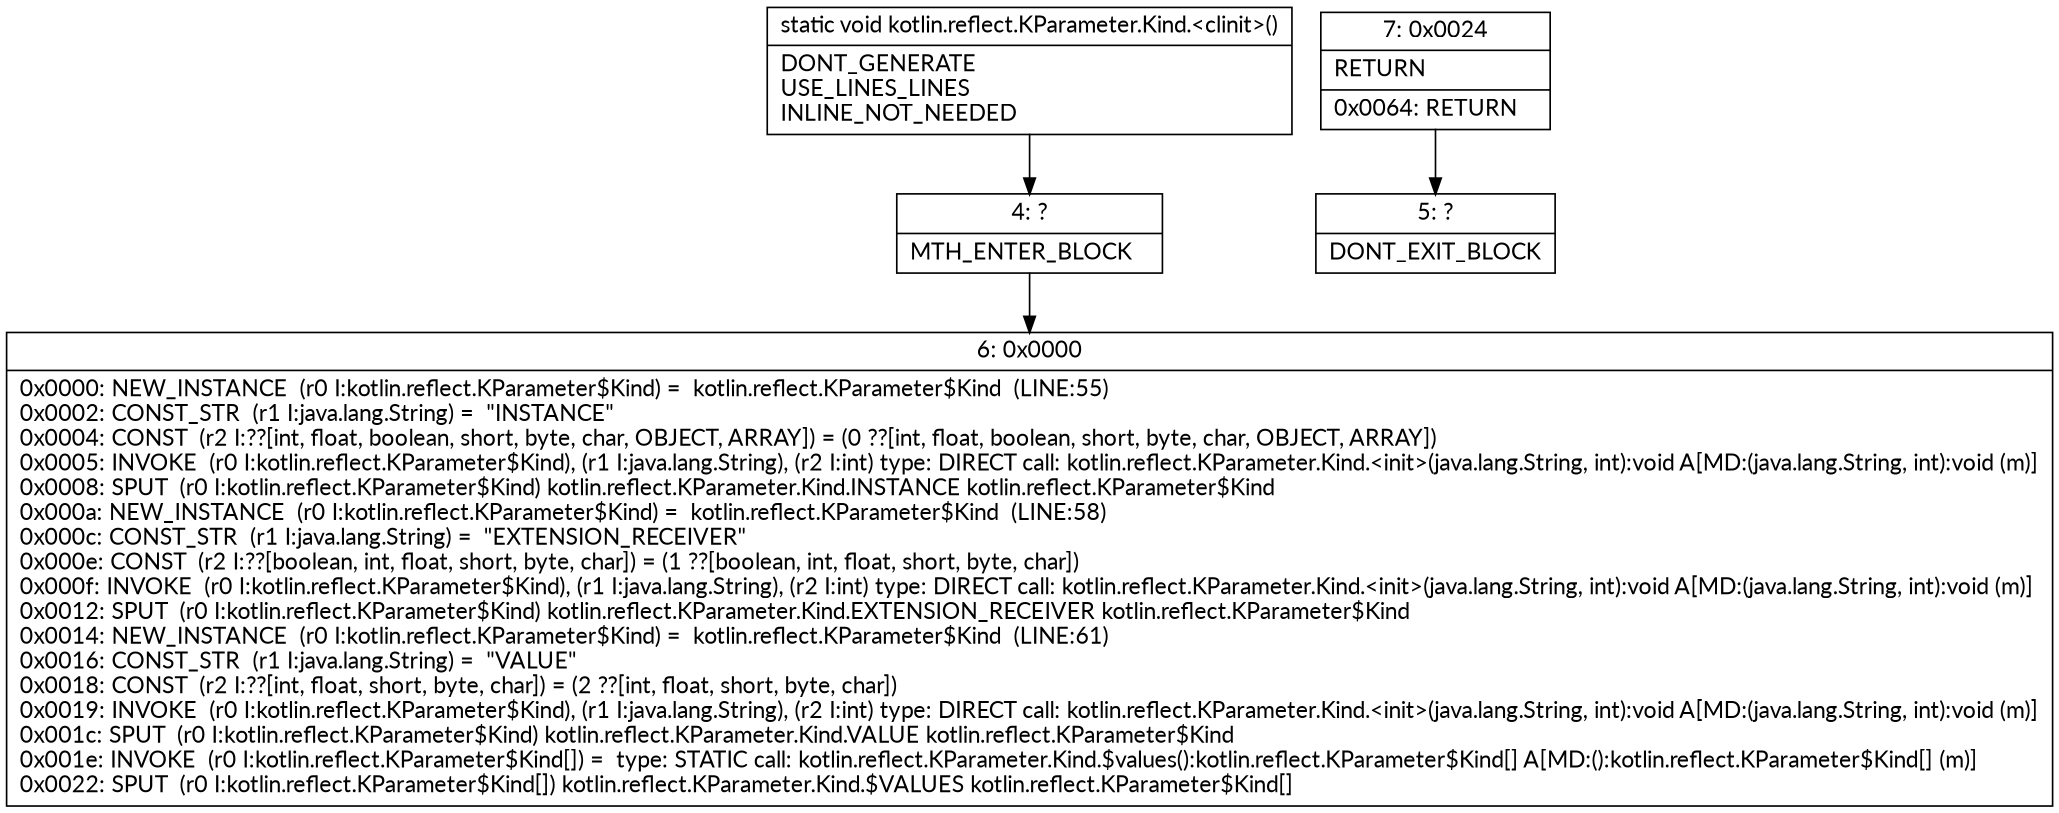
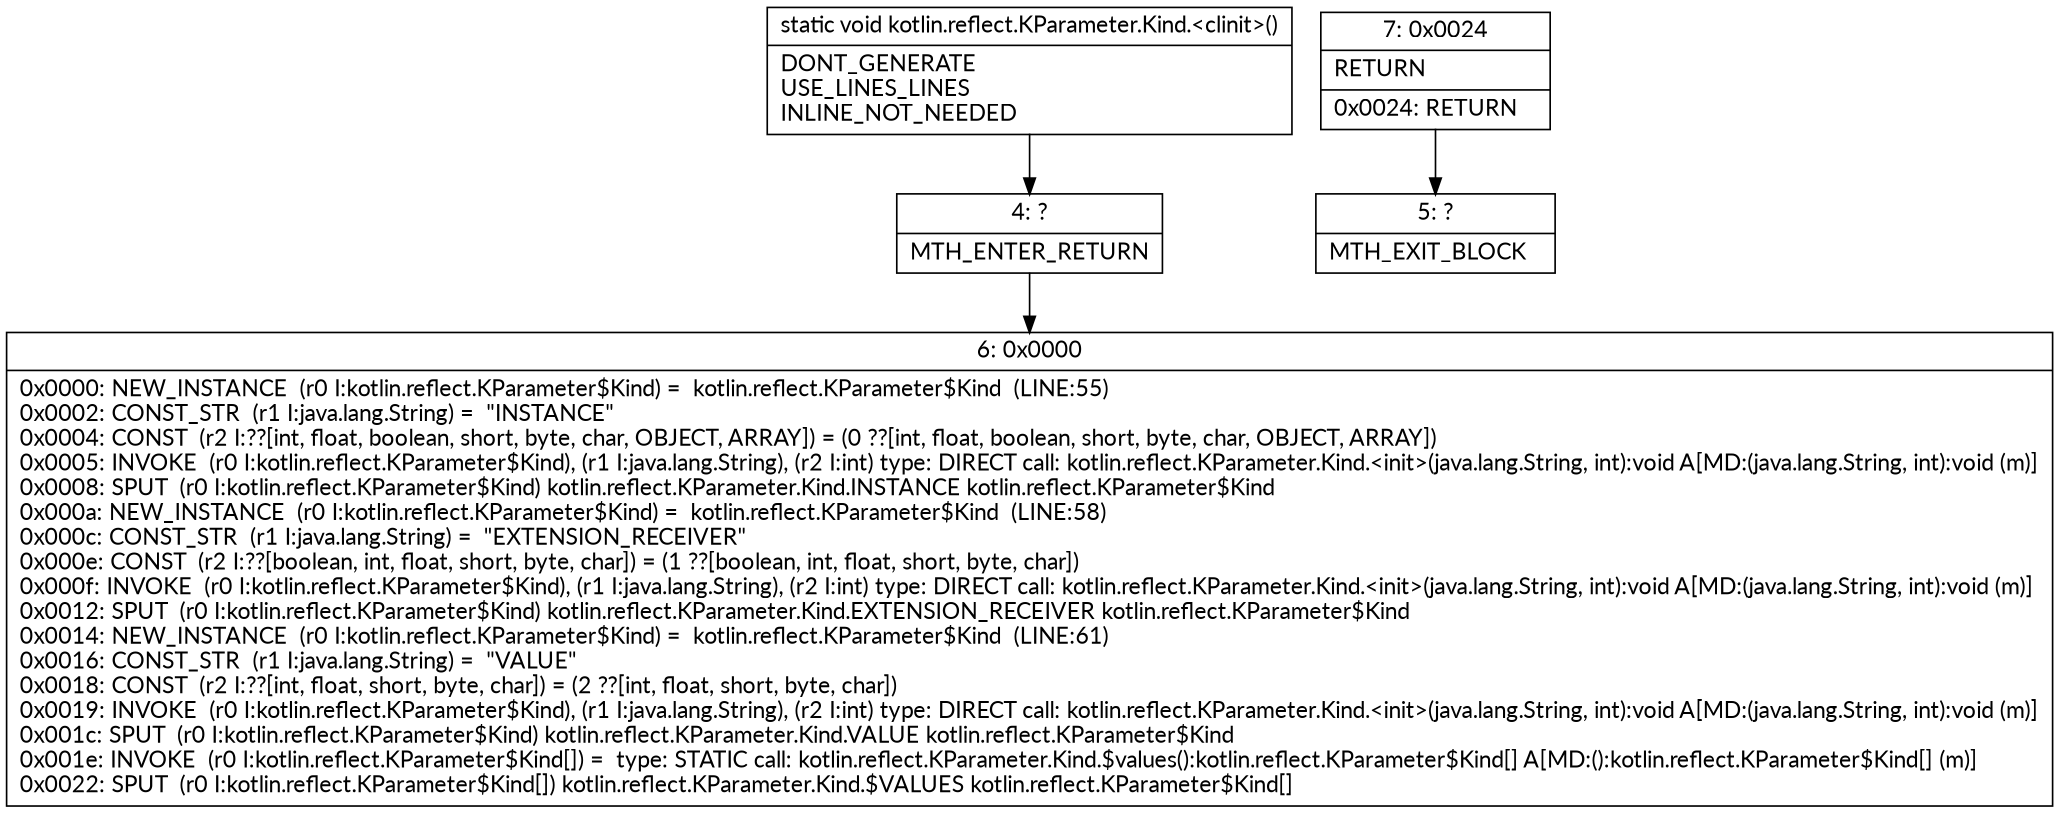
node "7: 0x0024": text "0x0064: RETURN" -> "0x0024: RETURN"
node "4: ?": text "MTH_ENTER_BLOCK" -> "MTH_ENTER_RETURN"
node "5: ?": text "DONT_EXIT_BLOCK" -> "MTH_EXIT_BLOCK"
